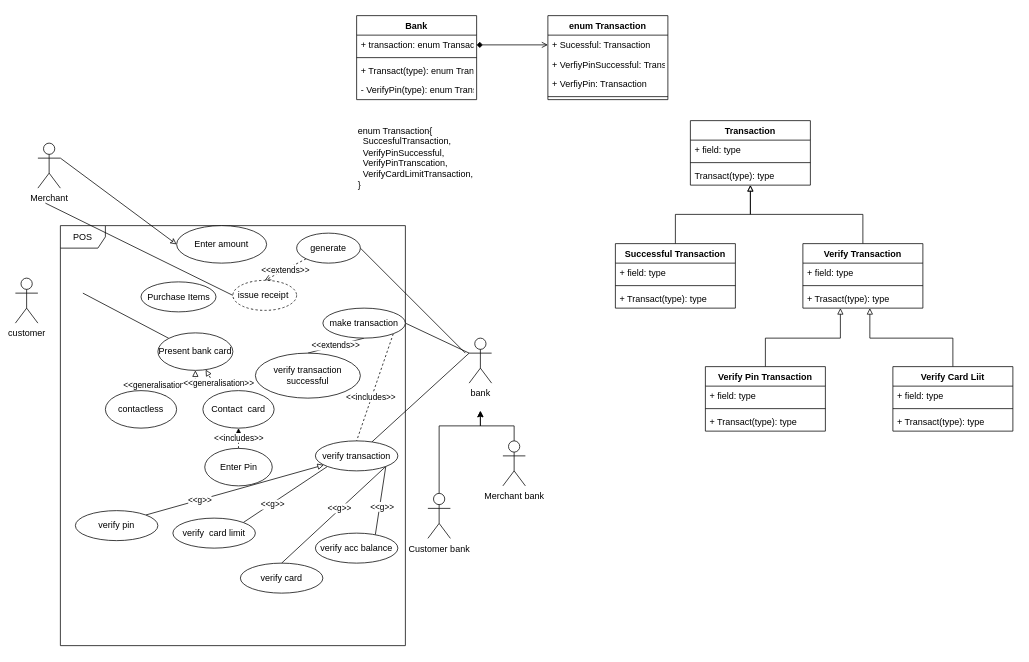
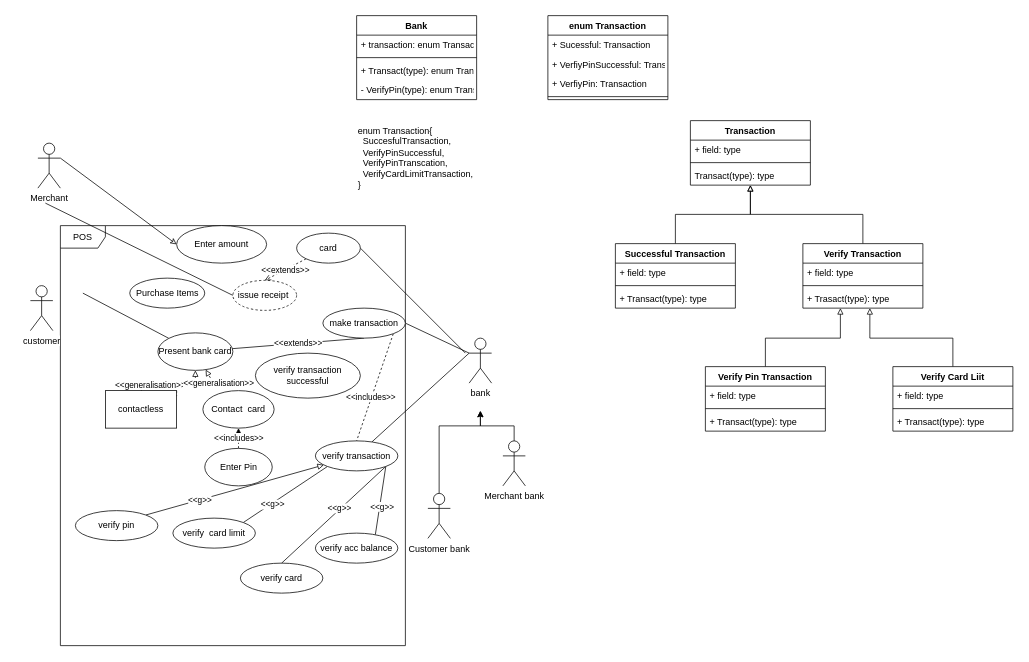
edge "+ transaction: enum Transaction" -- "+ Sucessful: Transaction": removed
node "generate": label "generate" -> "card"
node "Purchase Items": moved (179, 297) -> (167, 293)
node "customer": moved (27, 300) -> (42, 308)
edge "make transaction" -- "verify transaction successful": now "make transaction" -- "Present bank card"
node "contactless": shape ellipse -> rectangle
